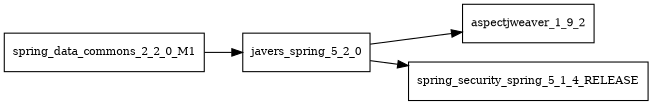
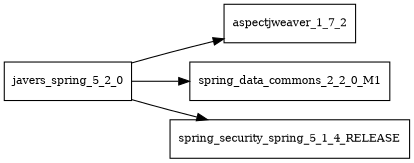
node "aspectjweaver_1_9_2": label "aspectjweaver_1_9_2" -> "aspectjweaver_1_7_2"
edge "spring_data_commons_2_2_0_M1" -> "javers_spring_5_2_0": reversed
